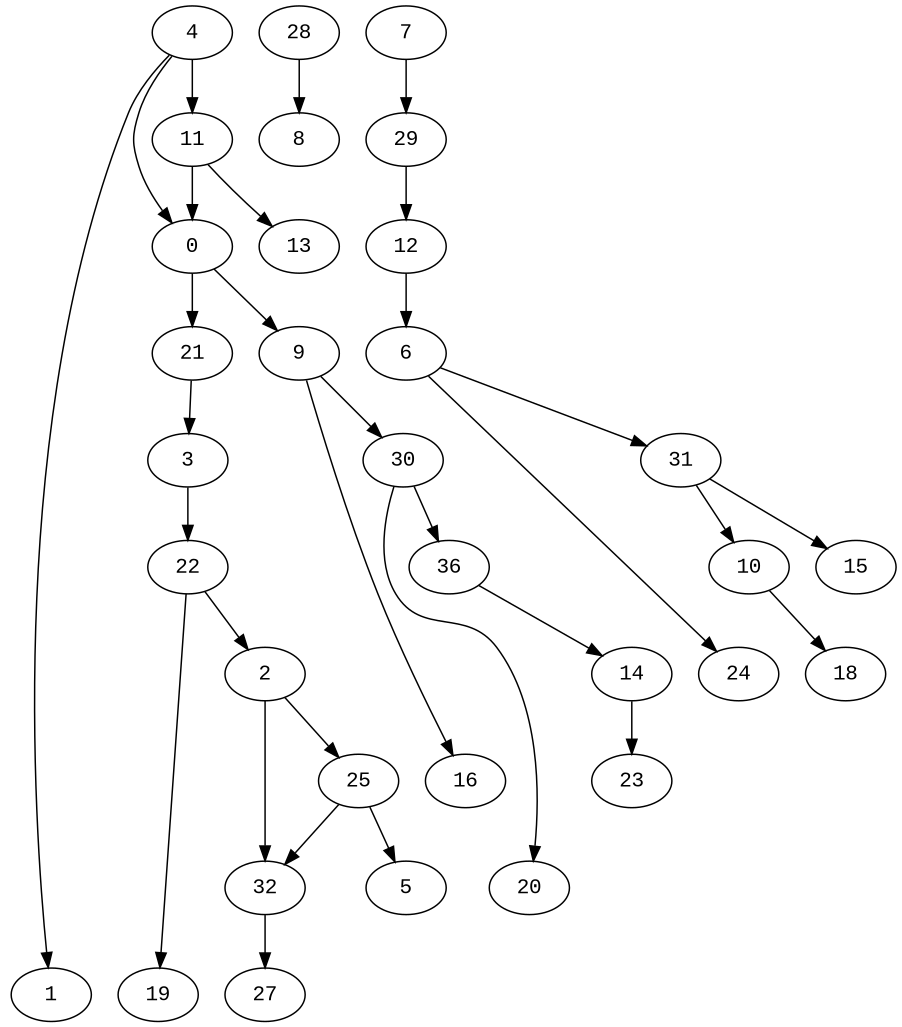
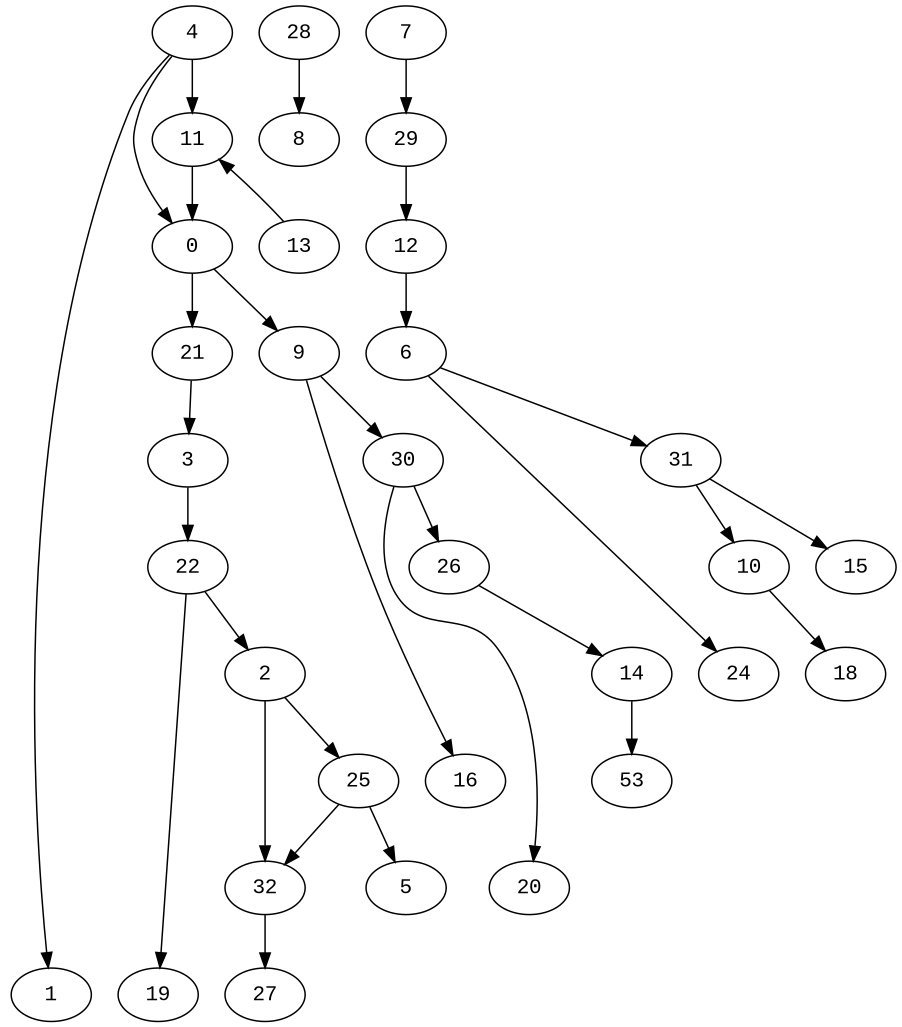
edge "11" -> "13": reversed
node "36": label "36" -> "26"
node "23": label "23" -> "53"
